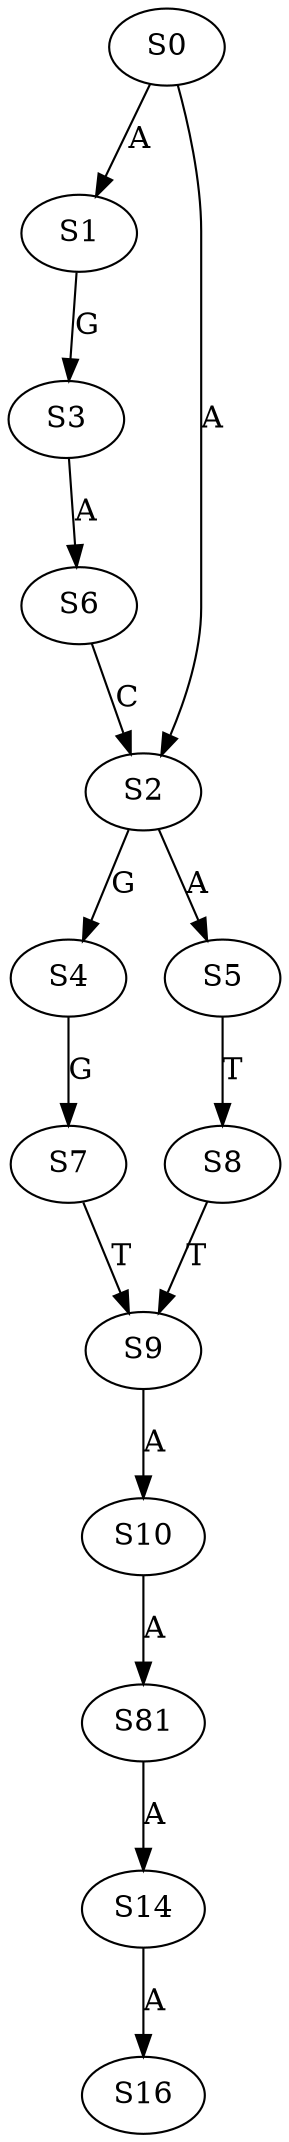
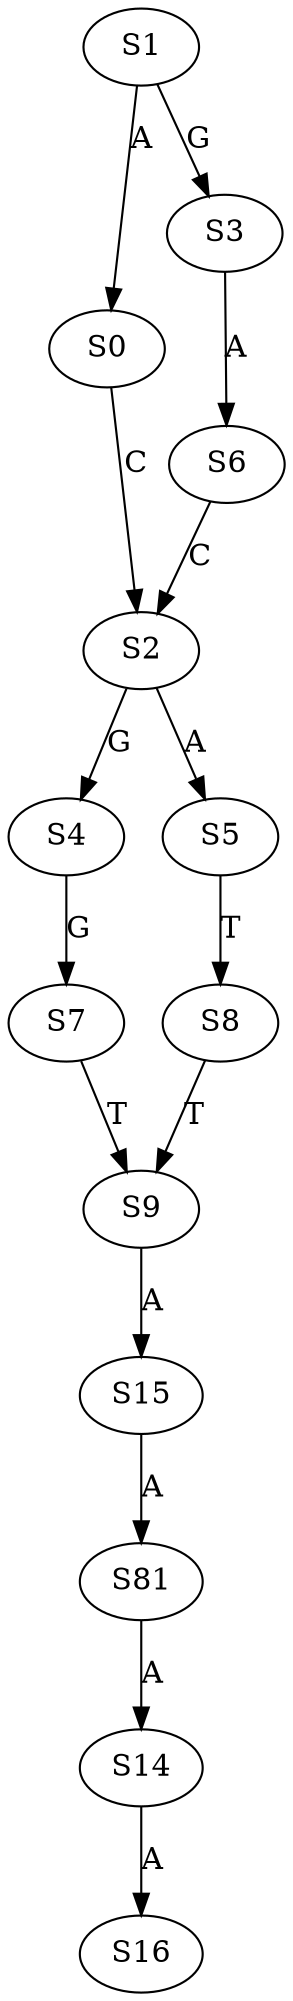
edge "S0" -> "S1": reversed
edge "S0" -> "S2": label "A" -> "C"
node "S10": label "S10" -> "S15"
